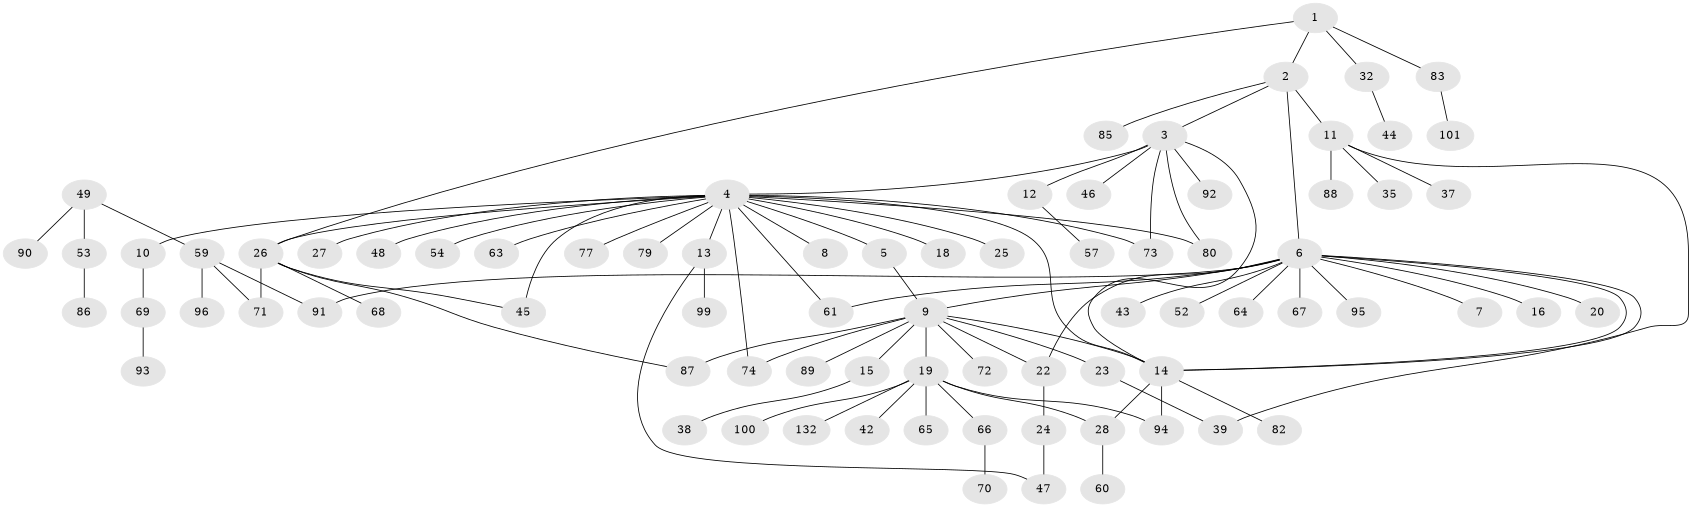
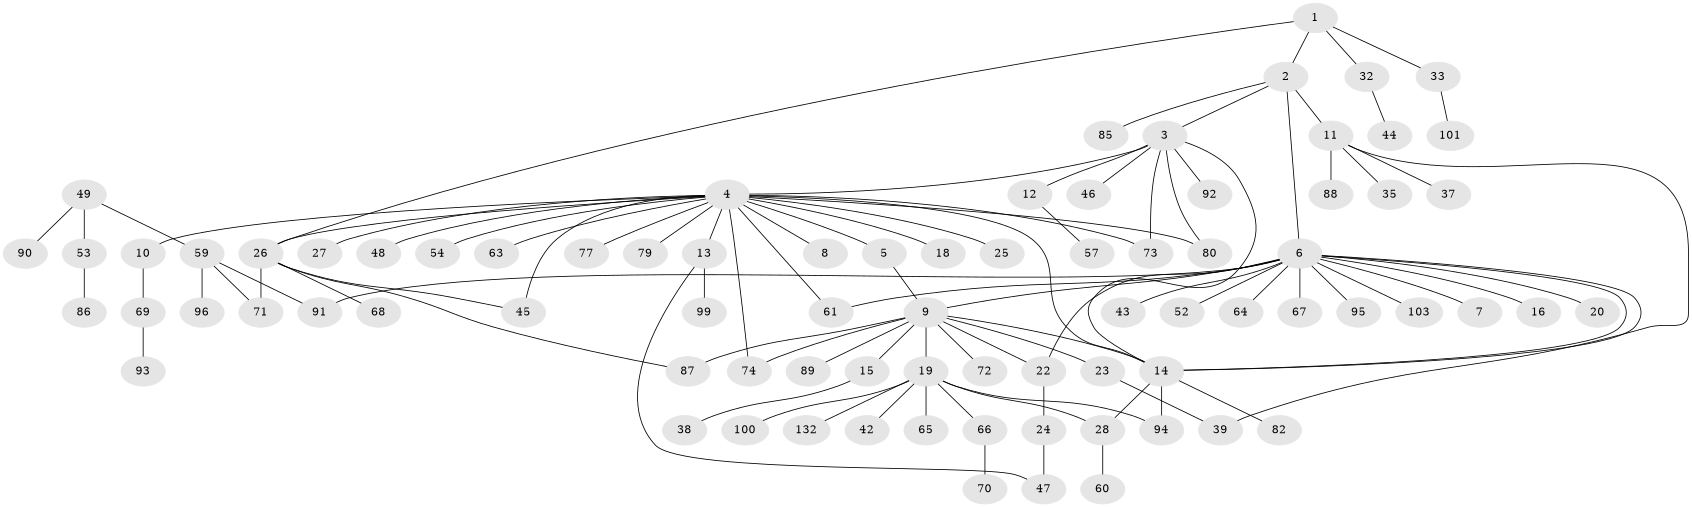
node "83": label "83" -> "33"
node "103": added
